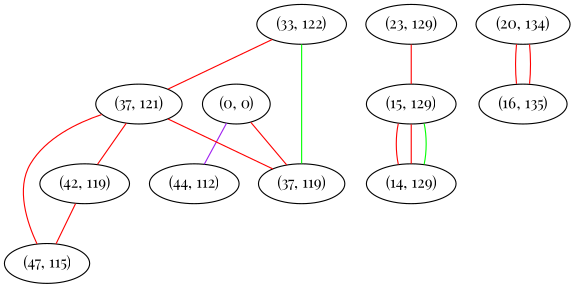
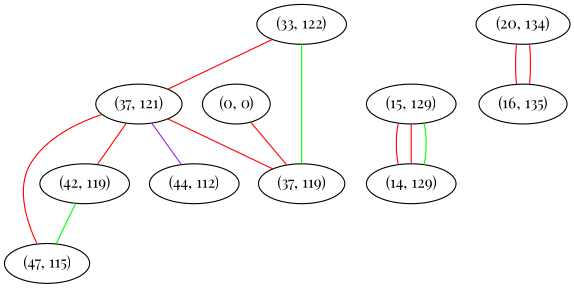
node "(23, 129)": removed
edge "(0, 0)" -- "(44, 112)": now "(37, 121)" -- "(44, 112)"
edge "(42, 119)" -- "(47, 115)": color red -> green
